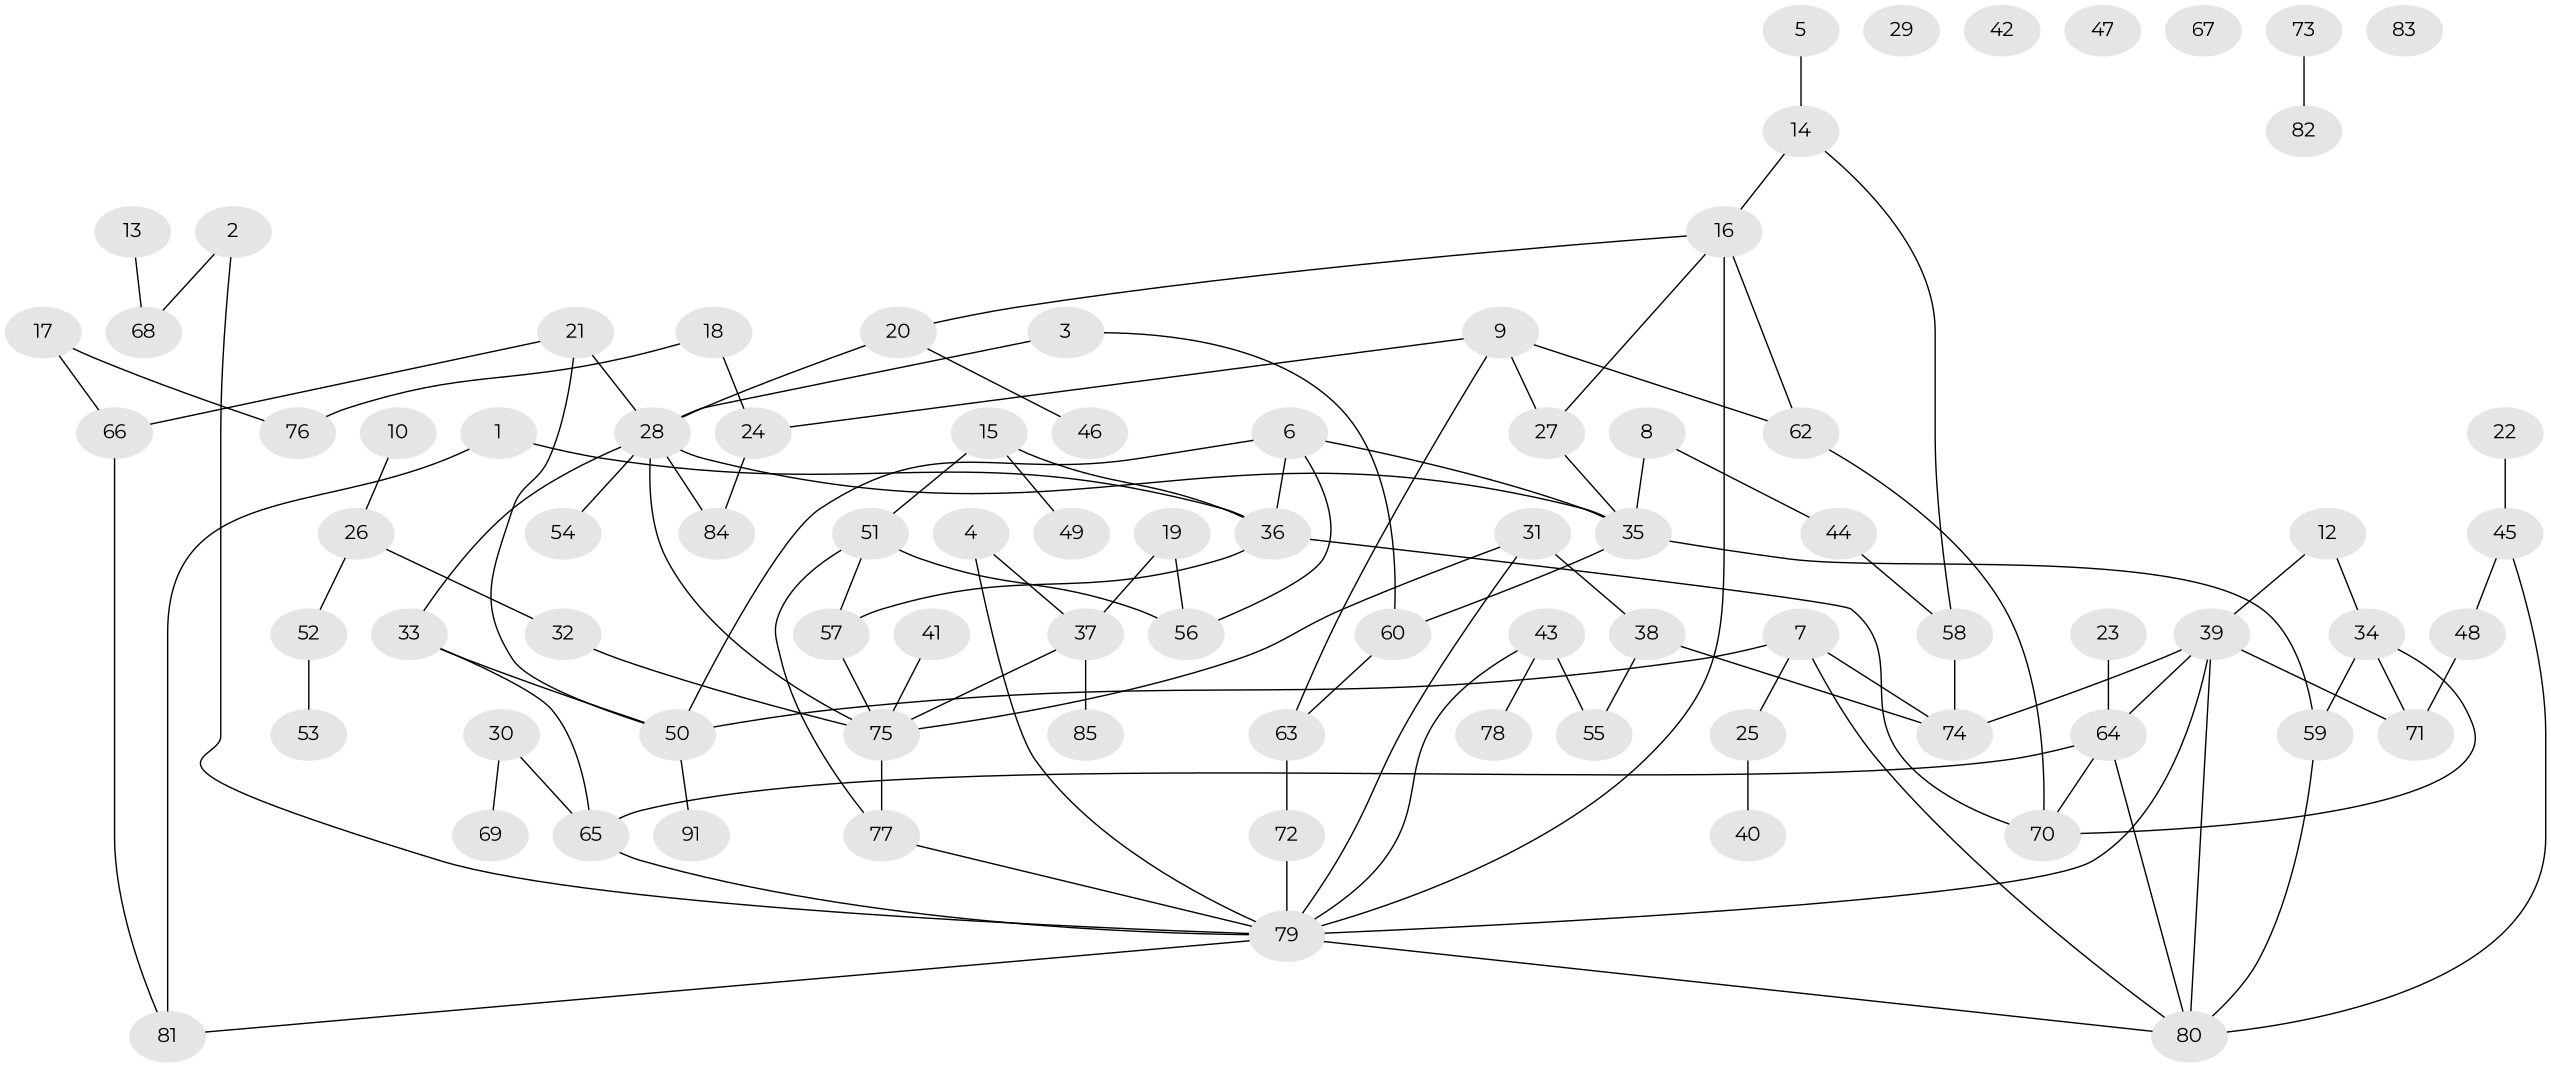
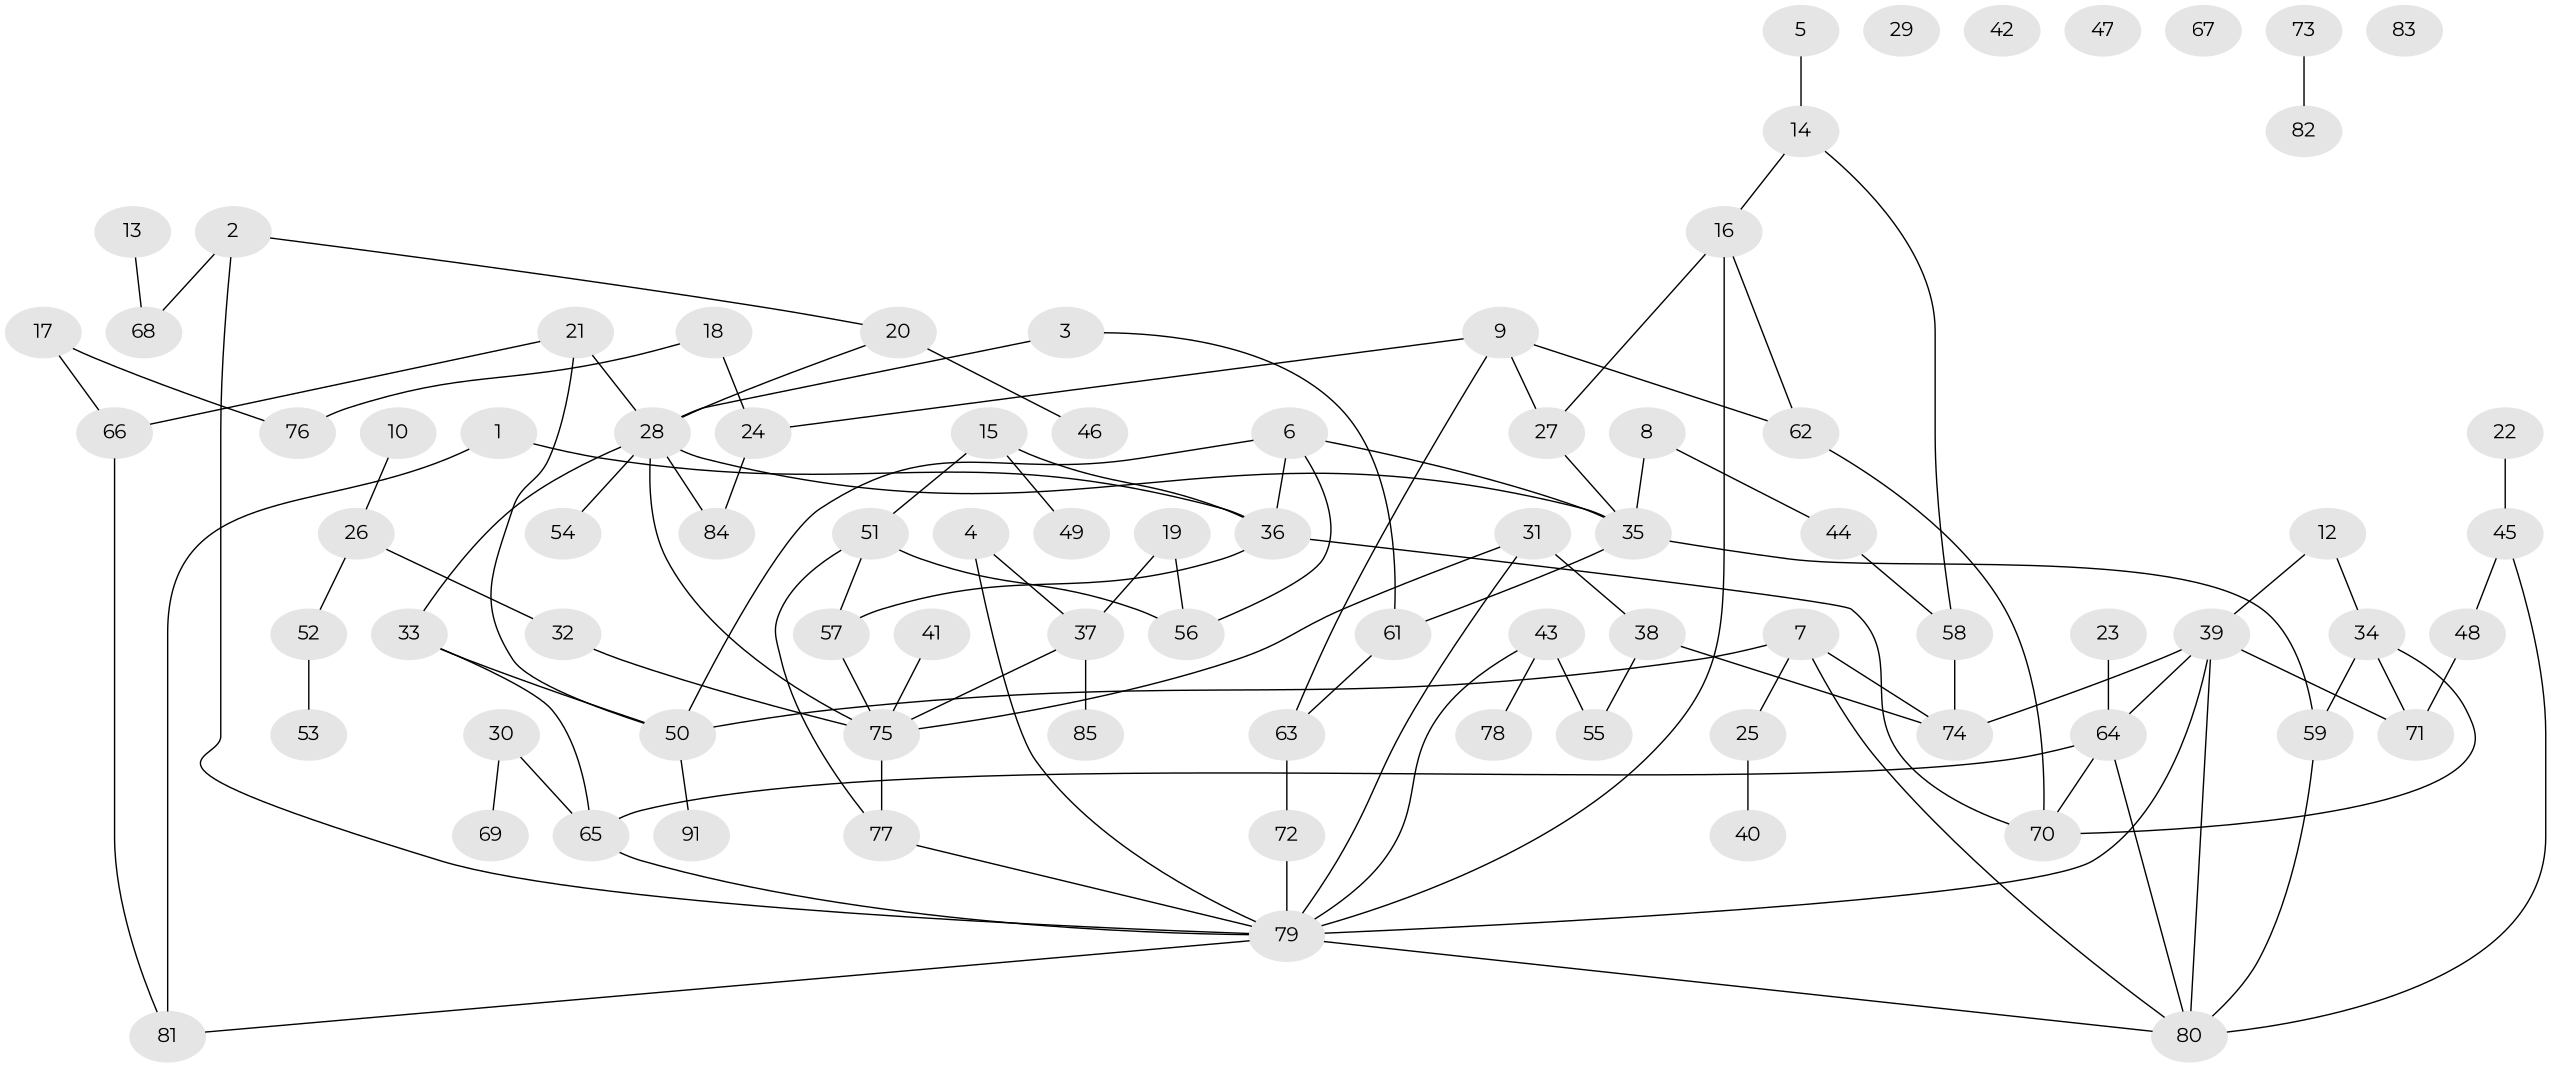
edge "16" -- "20": now "2" -- "20"
node "60": label "60" -> "61"
